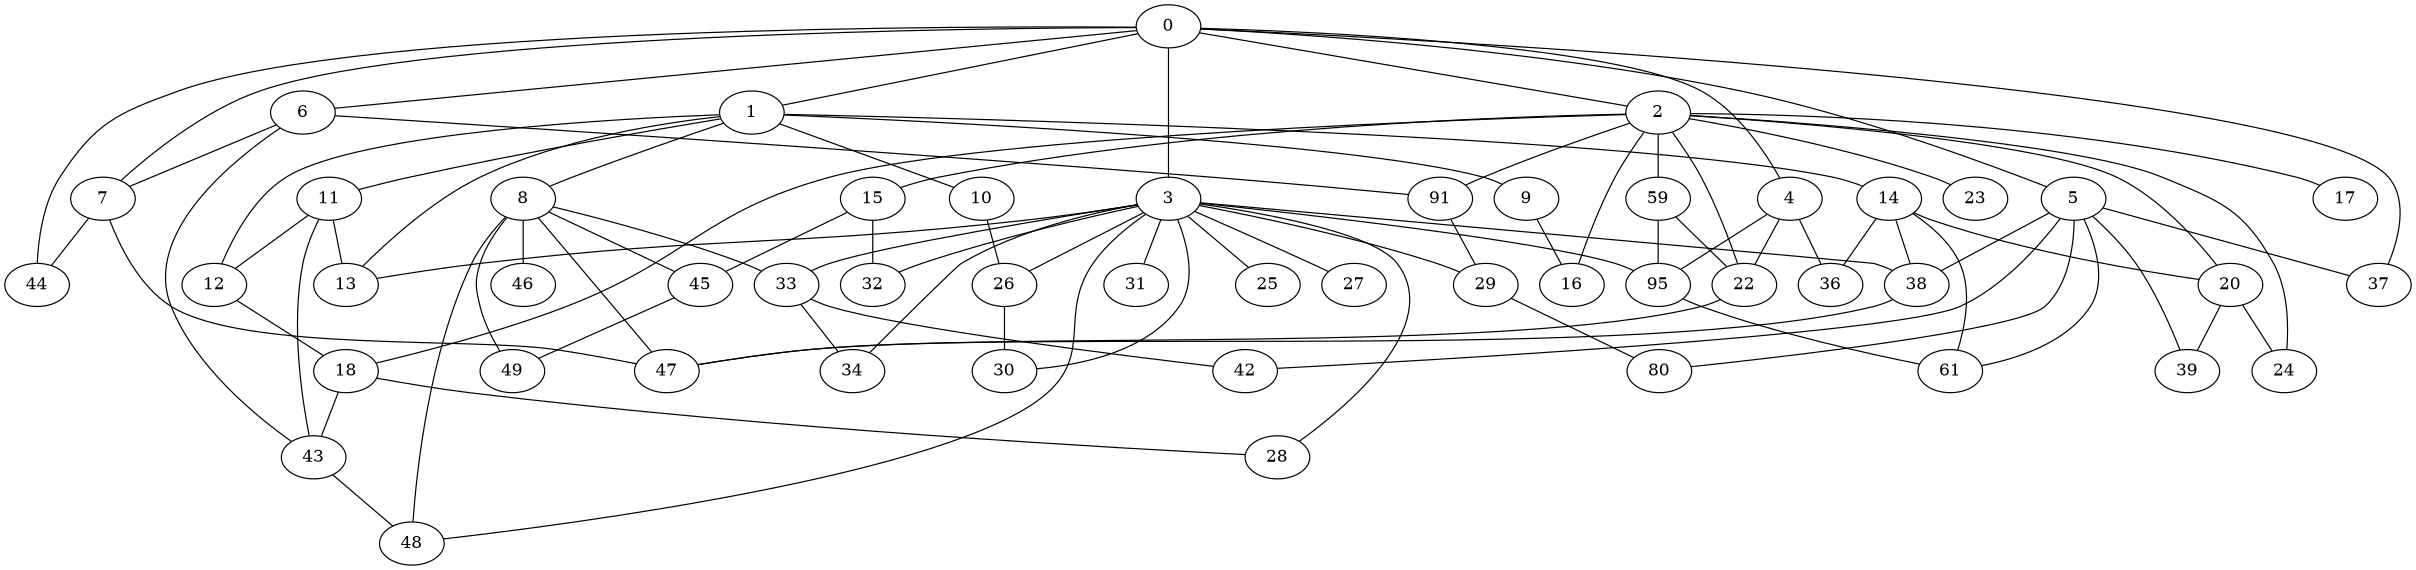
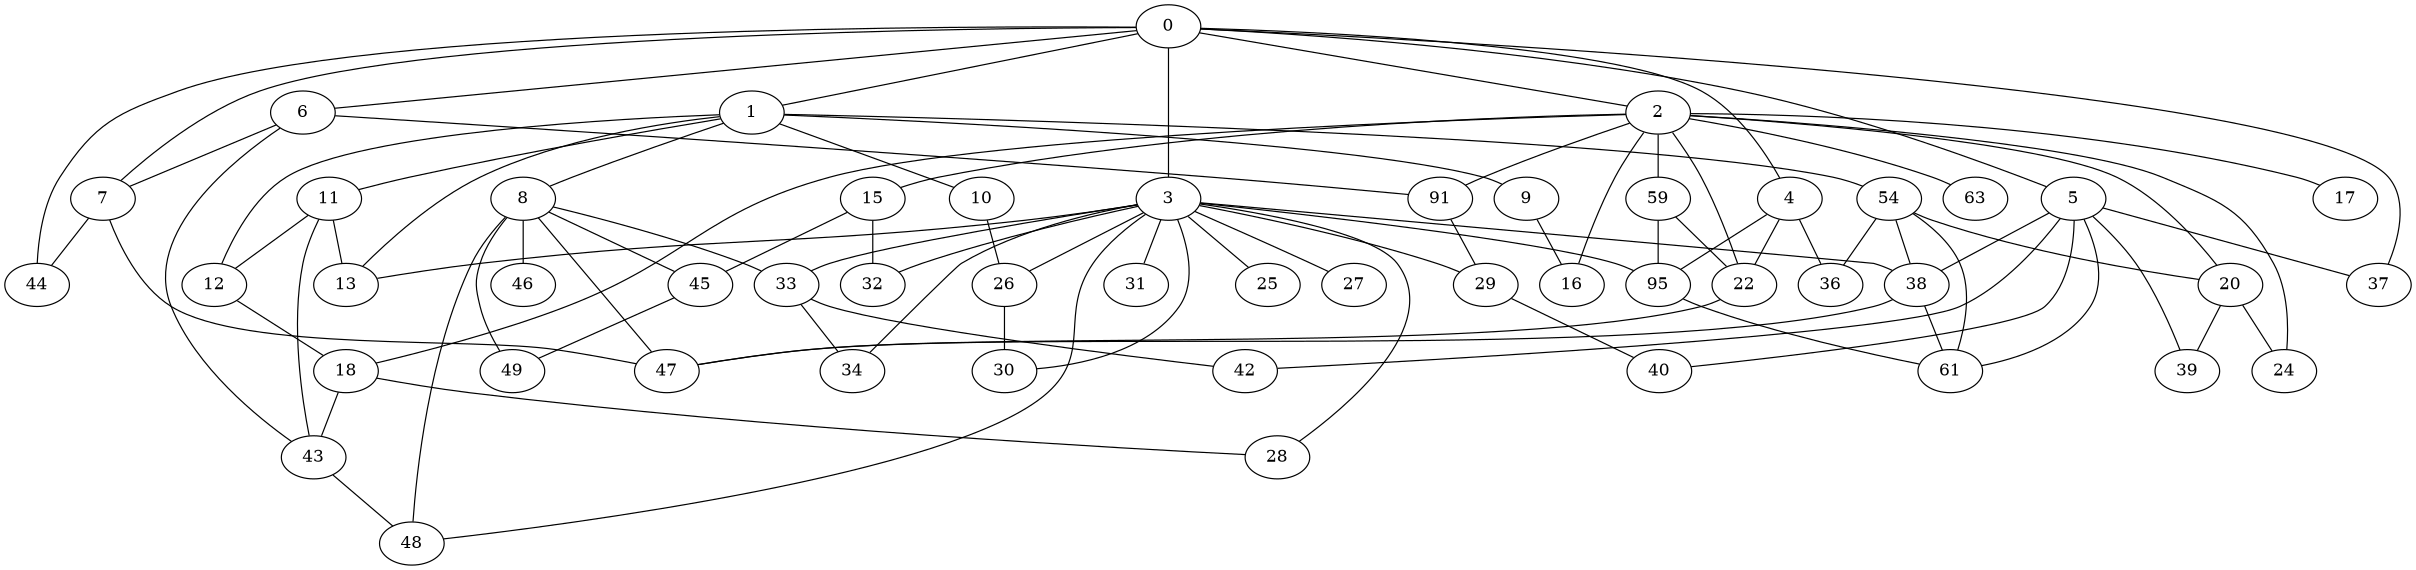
node "14": label "14" -> "54"
node "23": label "23" -> "63"
edge "38" -- "61": added
node "80": label "80" -> "40"
